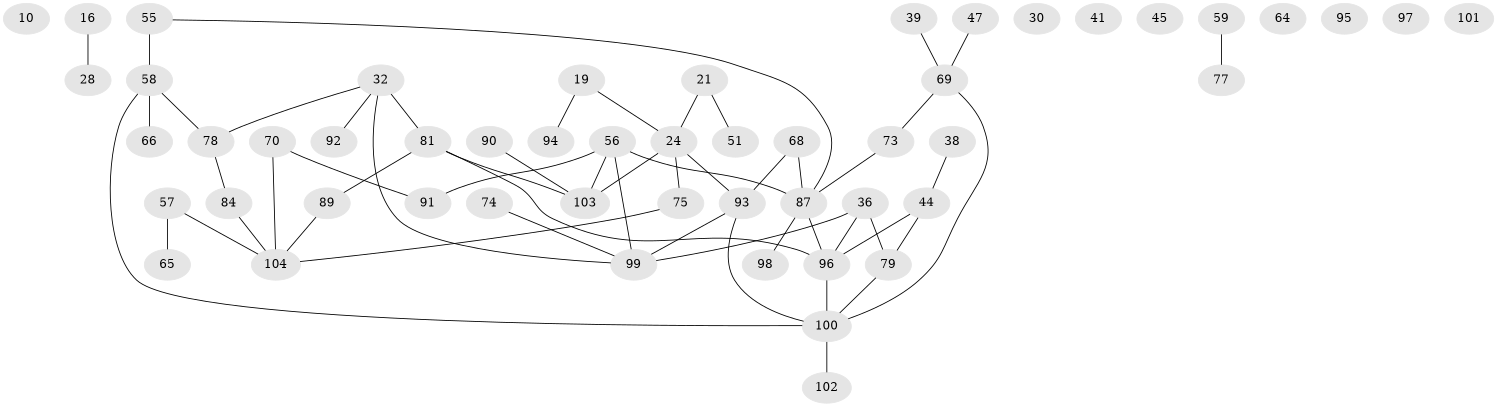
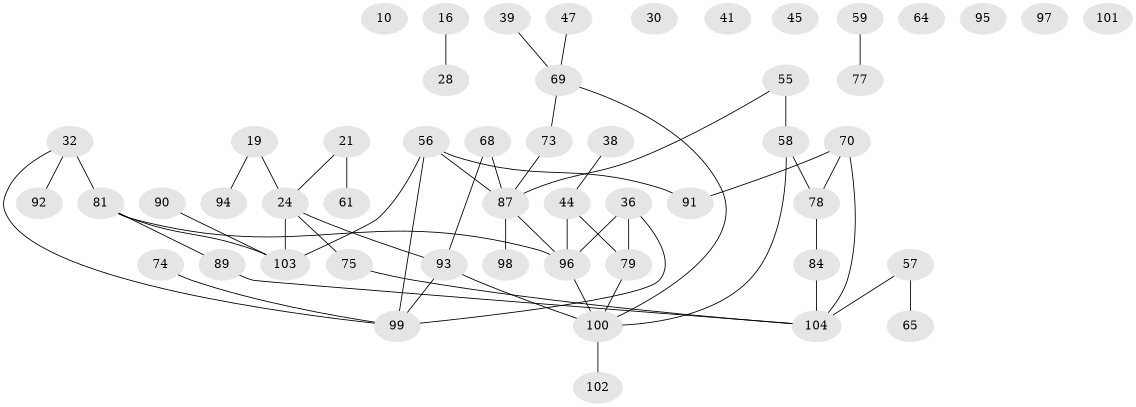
edge "32" -- "78": now "70" -- "78"
node "66": removed
node "51": label "51" -> "61"
